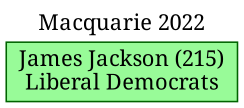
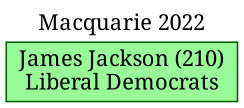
node "James Jackson (215) Liberal Democrats": label "James Jackson (215) Liberal Democrats" -> "James Jackson (210) Liberal Democrats"
